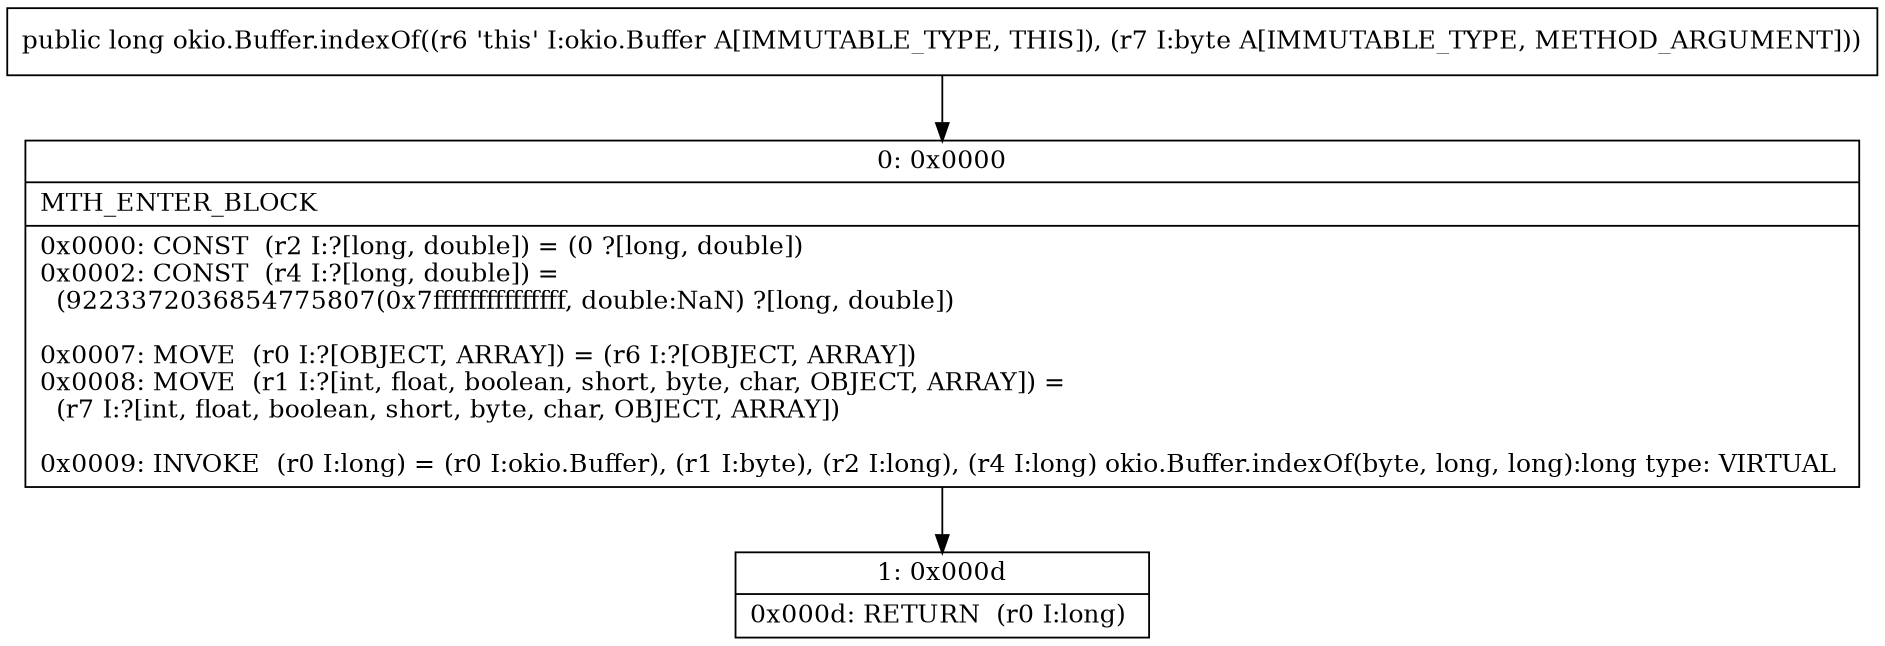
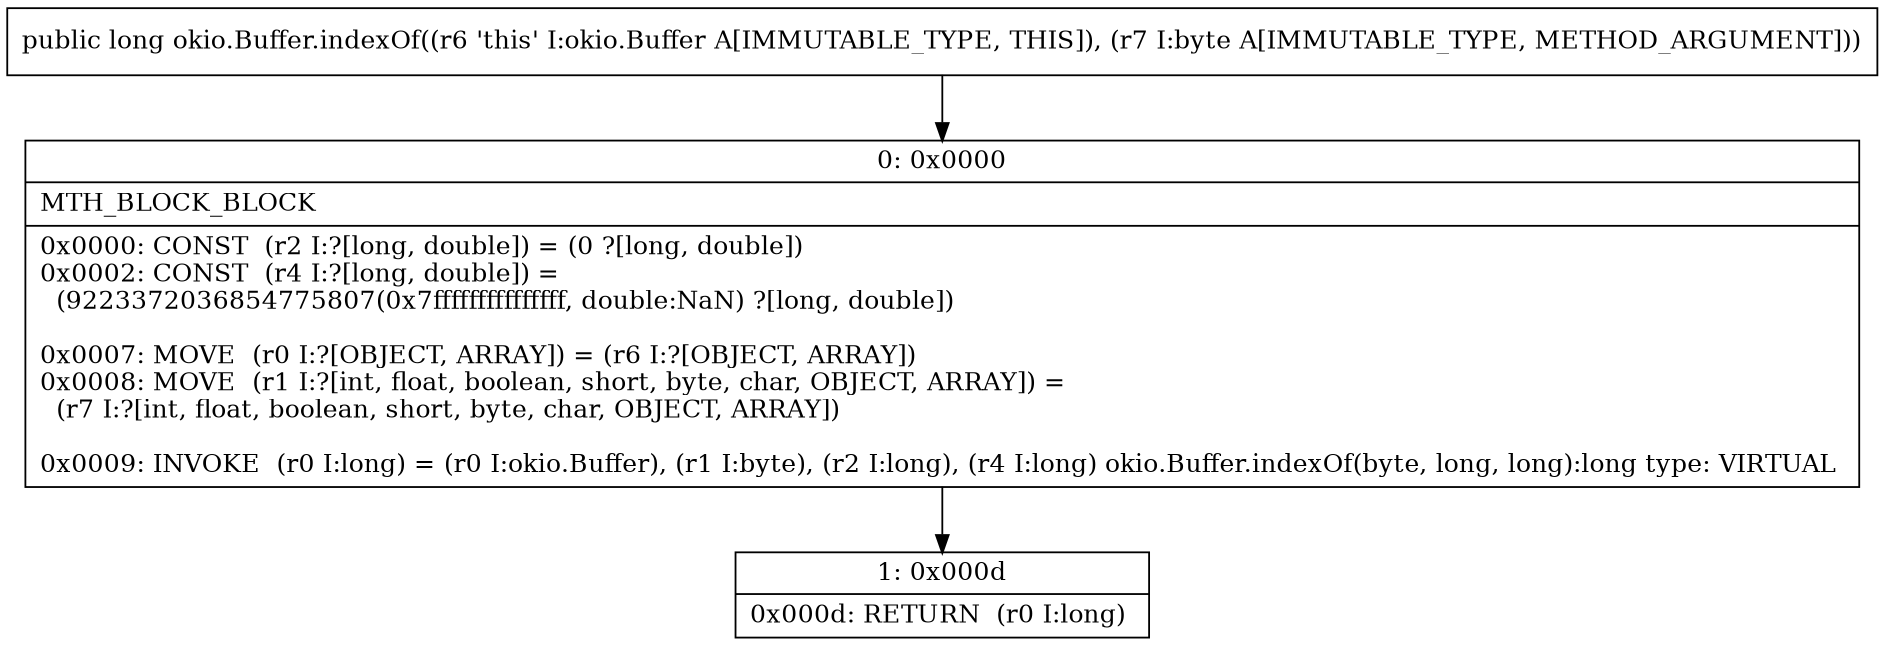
node "0: 0x0000": text "MTH_ENTER_BLOCK" -> "MTH_BLOCK_BLOCK"
